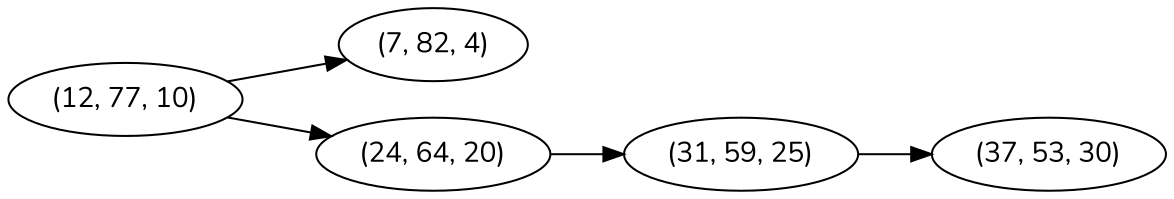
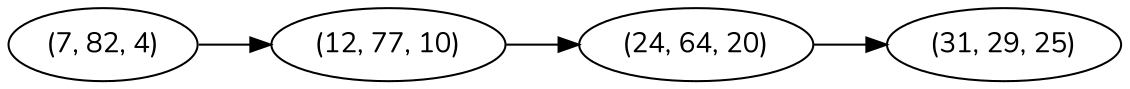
edge "(12, 77, 10)" -> "(7, 82, 4)": reversed
node "(31, 59, 25)": label "(31, 59, 25)" -> "(31, 29, 25)"
node "(37, 53, 30)": removed
